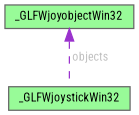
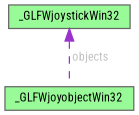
edge "_GLFWjoystickWin32" -> "_GLFWjoyobjectWin32": reversed
